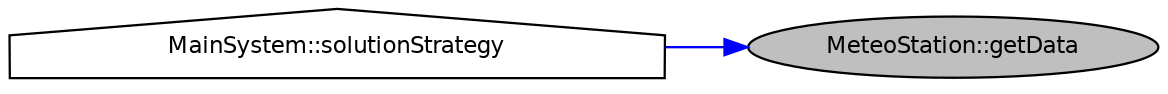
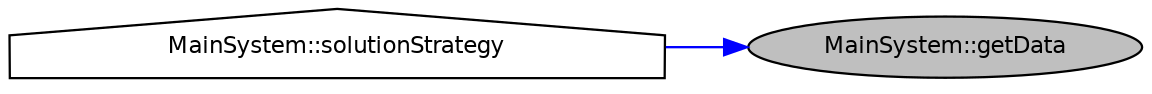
node "MeteoStation::getData": label "MeteoStation::getData" -> "MainSystem::getData"
